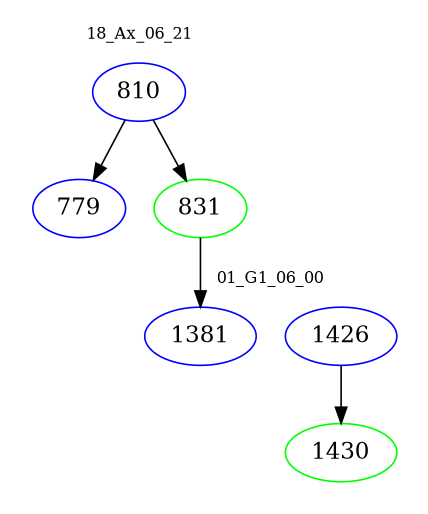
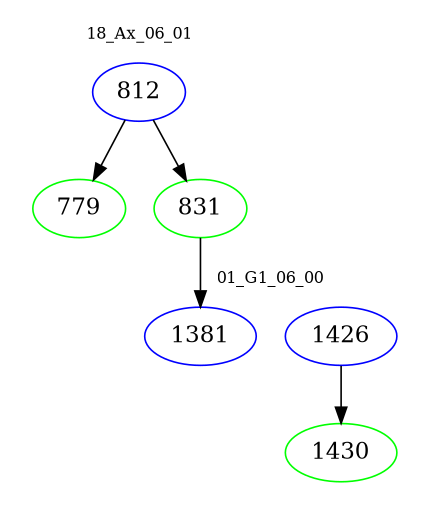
cluster "18_Ax_06_21": label "18_Ax_06_21" -> "18_Ax_06_01"
node "810": label "810" -> "812"
node "779": color blue -> green
